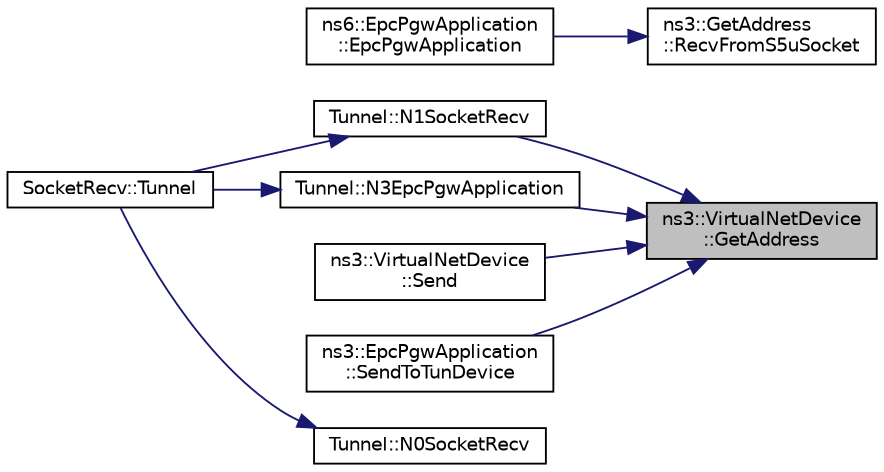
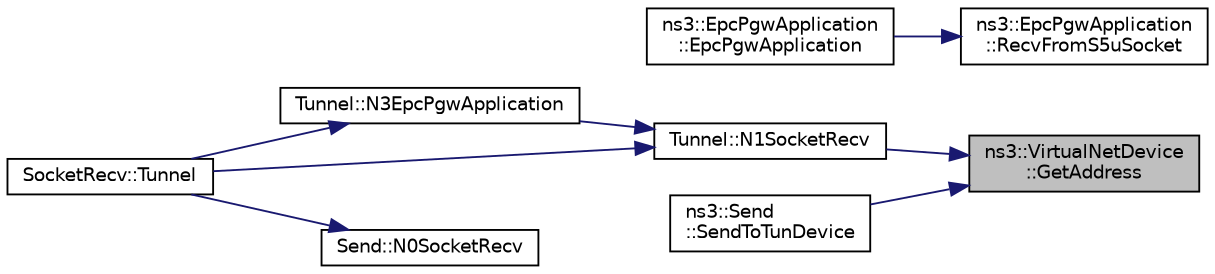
node "ns6::EpcPgwApplication ::EpcPgwApplication": label "ns6::EpcPgwApplication ::EpcPgwApplication" -> "ns3::EpcPgwApplication ::EpcPgwApplication"
node "ns3::GetAddress ::RecvFromS5uSocket": label "ns3::GetAddress ::RecvFromS5uSocket" -> "ns3::EpcPgwApplication ::RecvFromS5uSocket"
edge "Tunnel::N3EpcPgwApplication" -> "ns3::VirtualNetDevice ::GetAddress": now "Tunnel::N3EpcPgwApplication" -> "Tunnel::N1SocketRecv"
node "ns3::VirtualNetDevice ::Send": removed
node "ns3::EpcPgwApplication ::SendToTunDevice": label "ns3::EpcPgwApplication ::SendToTunDevice" -> "ns3::Send ::SendToTunDevice"
node "Tunnel::N0SocketRecv": label "Tunnel::N0SocketRecv" -> "Send::N0SocketRecv"
